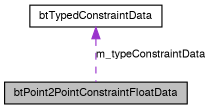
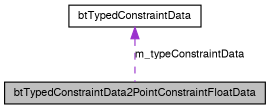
node "btPoint2PointConstraintFloatData": label "btPoint2PointConstraintFloatData" -> "btTypedConstraintData2PointConstraintFloatData"
